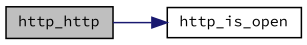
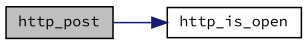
node "http_http": label "http_http" -> "http_post"
